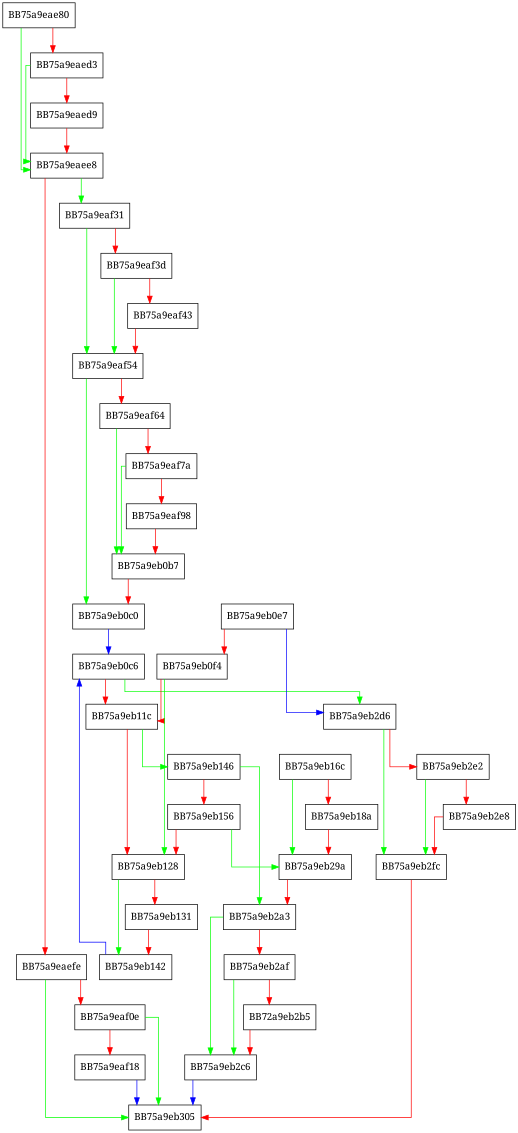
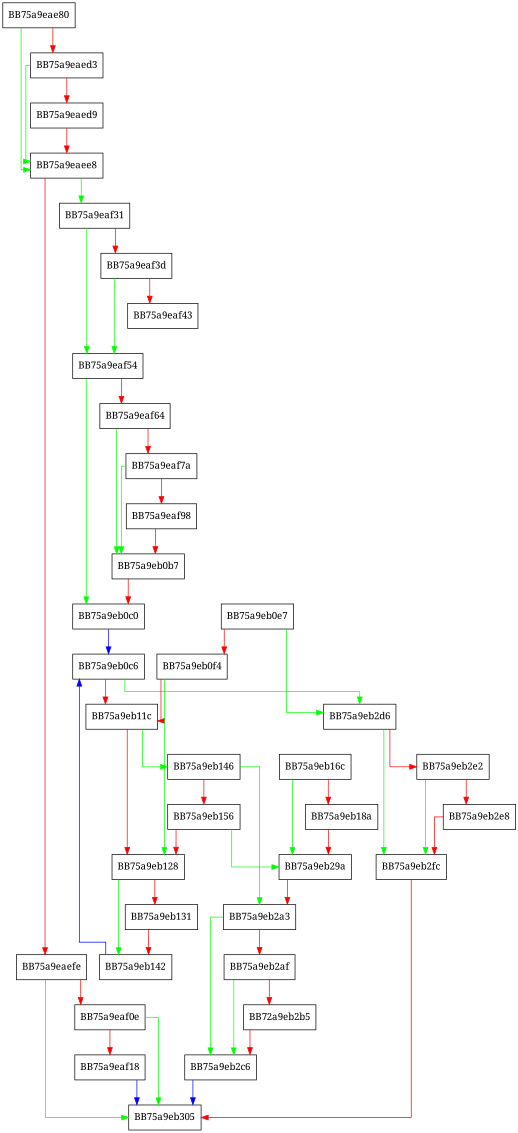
edge "BB75a9eaf43" -> "BB75a9eaf54": removed
edge "BB75a9eb0e7" -> "BB75a9eb2d6": color blue -> green
